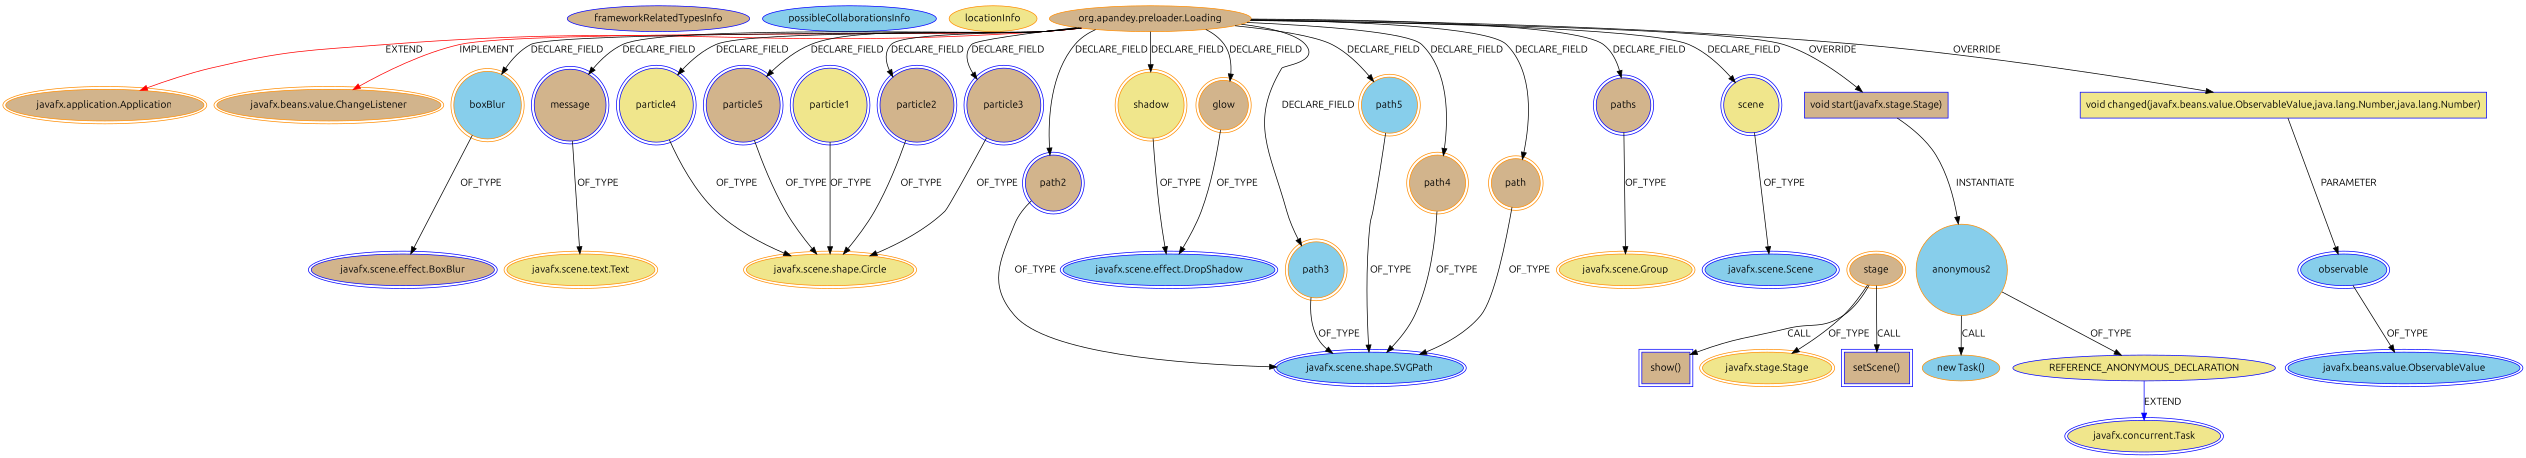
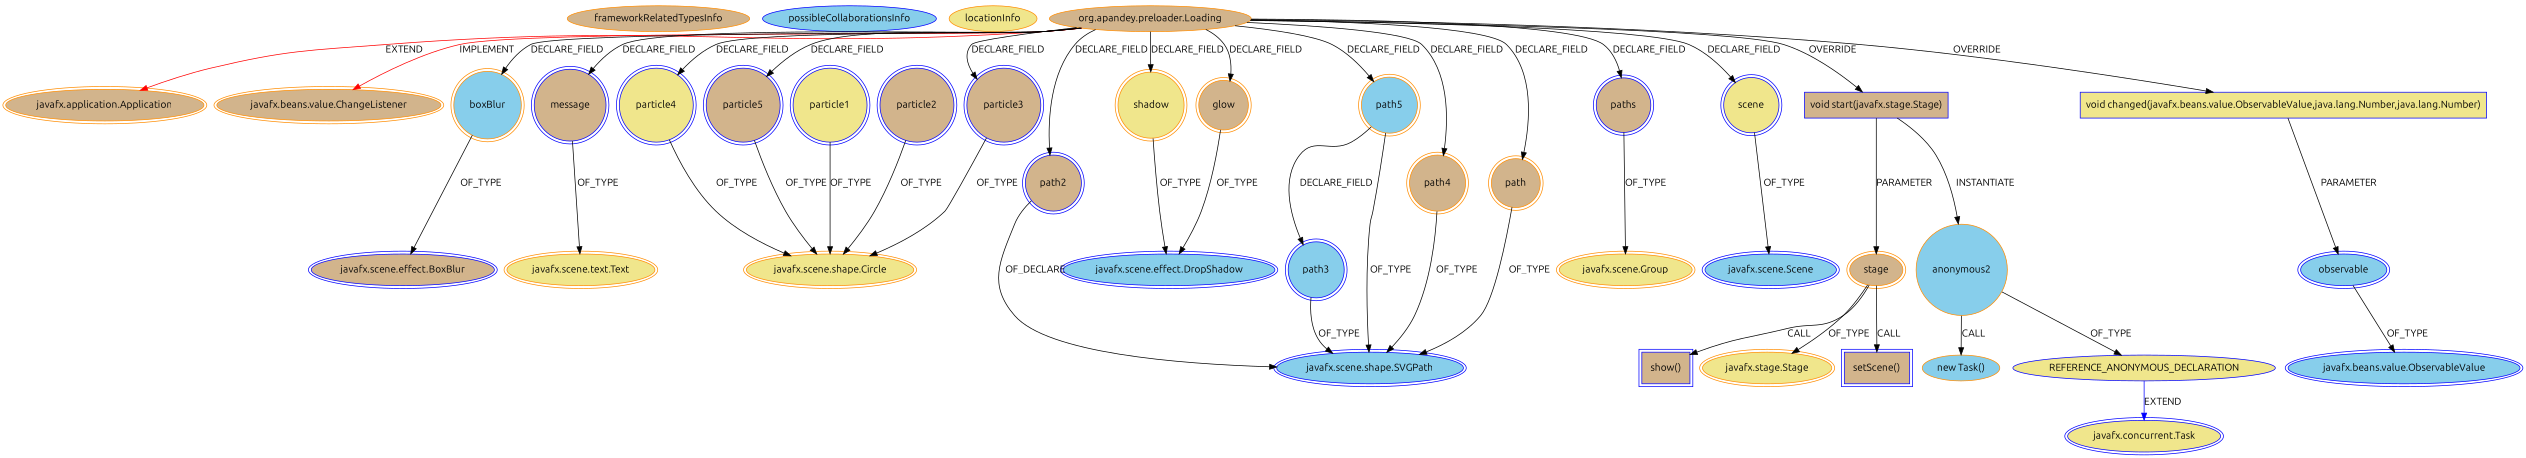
node "frameworkRelatedTypesInfo": color blue -> darkorange
edge "org.apandey.preloader.Loading" -> "particle2": removed, label "DECLARE_FIELD"
edge "org.apandey.preloader.Loading" -> "path3": now "path5" -> "path3"
edge "void start(javafx.stage.Stage)" -> "stage": added, label "PARAMETER"
edge "path2" -> "javafx.scene.shape.SVGPath": label "OF_TYPE" -> "OF_DECLARE"
node "path3": color darkorange -> blue
